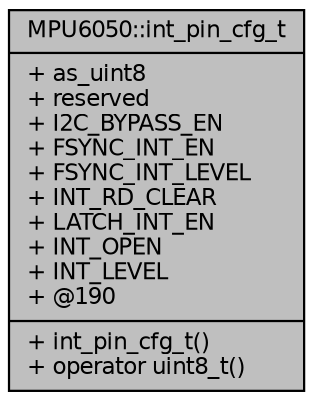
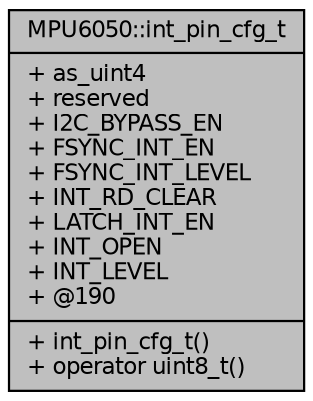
node "MPU6050::int_pin_cfg_t": text "+ as_uint8" -> "+ as_uint4"
